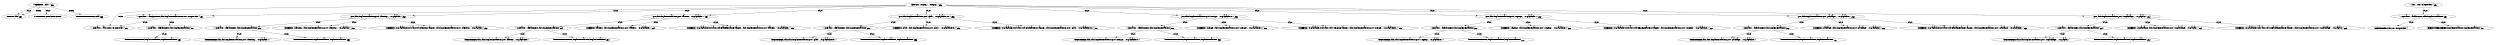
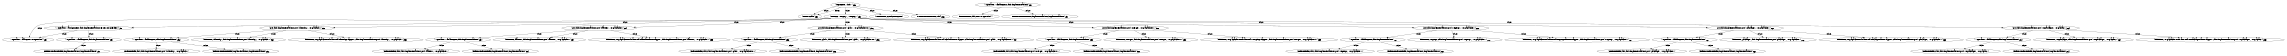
node "(<init>,new Properties())": removed
edge "(METHOD,<init>)" -> "(BLOCK,<empty>,<empty>)": added, label "AST:"
edge "(METHOD,<init>)" -> "(METHOD_RETURN,void)": label "DDG: " -> "AST: "
